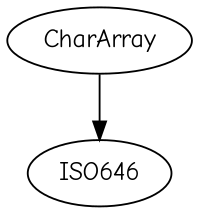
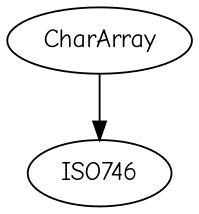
node "ISO646": label "ISO646" -> "ISO746"
